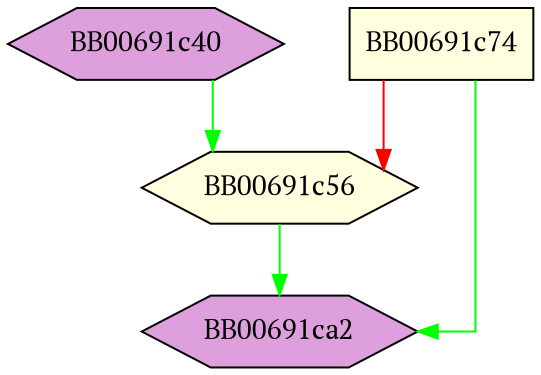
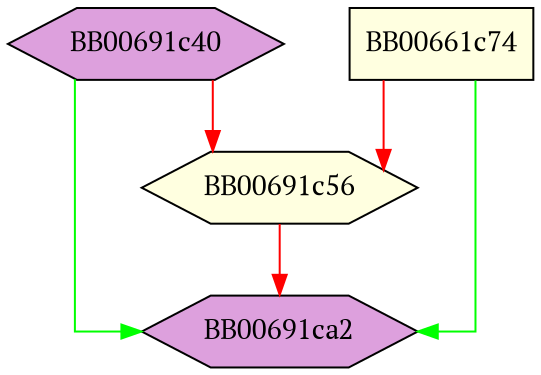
node "BB00691c74": label "BB00691c74" -> "BB00661c74"
edge "BB00691c40" -> "BB00691c56": color green -> red
edge "BB00691c40" -> "BB00691ca2": added
edge "BB00691c56" -> "BB00691ca2": color green -> red
